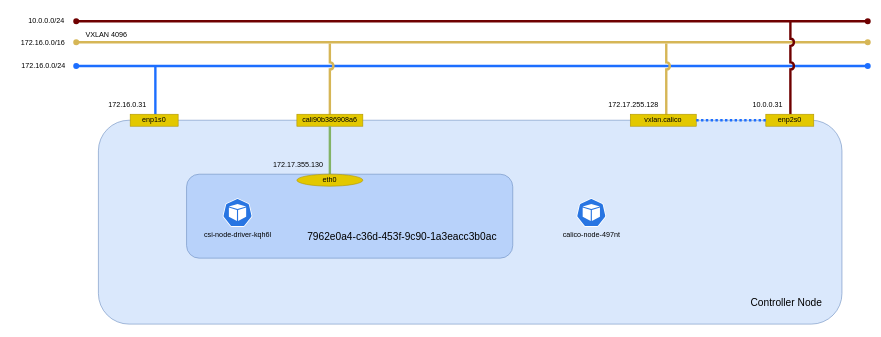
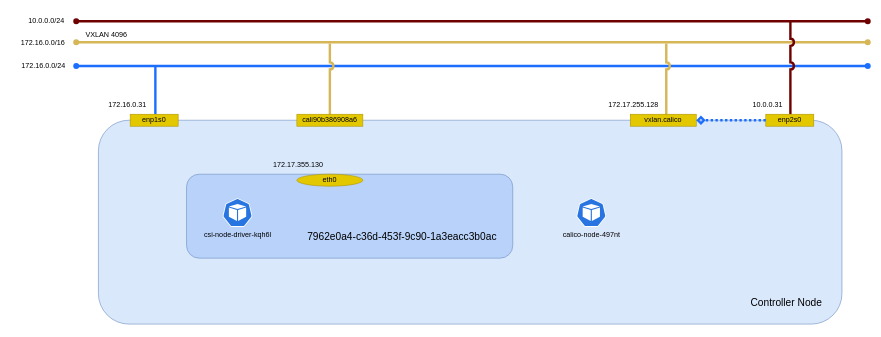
edge "vxlan.calico" -- "enp2s0": arrowhead none -> diamond
edge "cali90b386908a6" -- "eth0": removed
